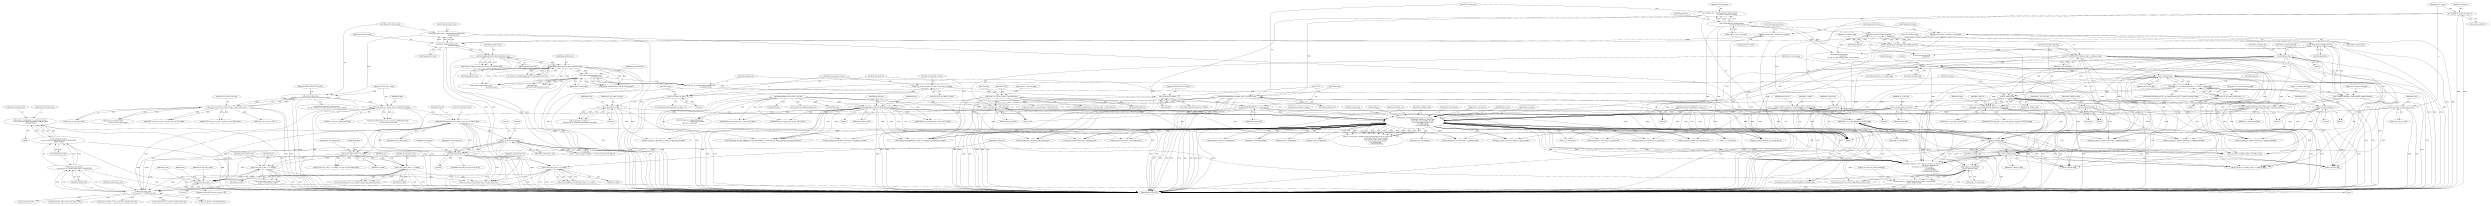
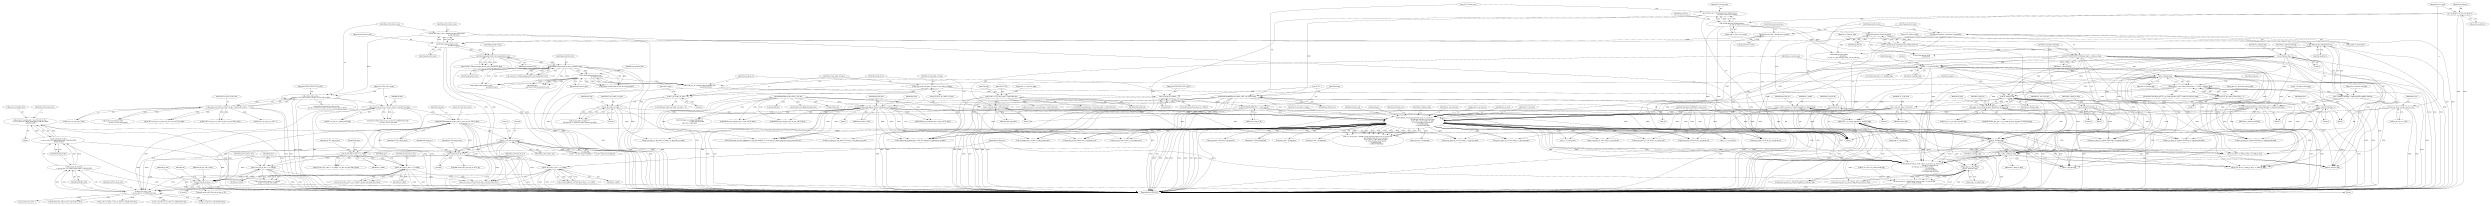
edge "(Call,*pu4_bitstrm_ofst = &ps_bitstrm->u4_ofst)" -> "(Call,&ps_bitstrm->u4_ofst)": added, label "CFG:"
edge "(MethodParameterIn,UWORD8 u1_nal_ref_idc)" -> "1000154": removed, label "AST:"
